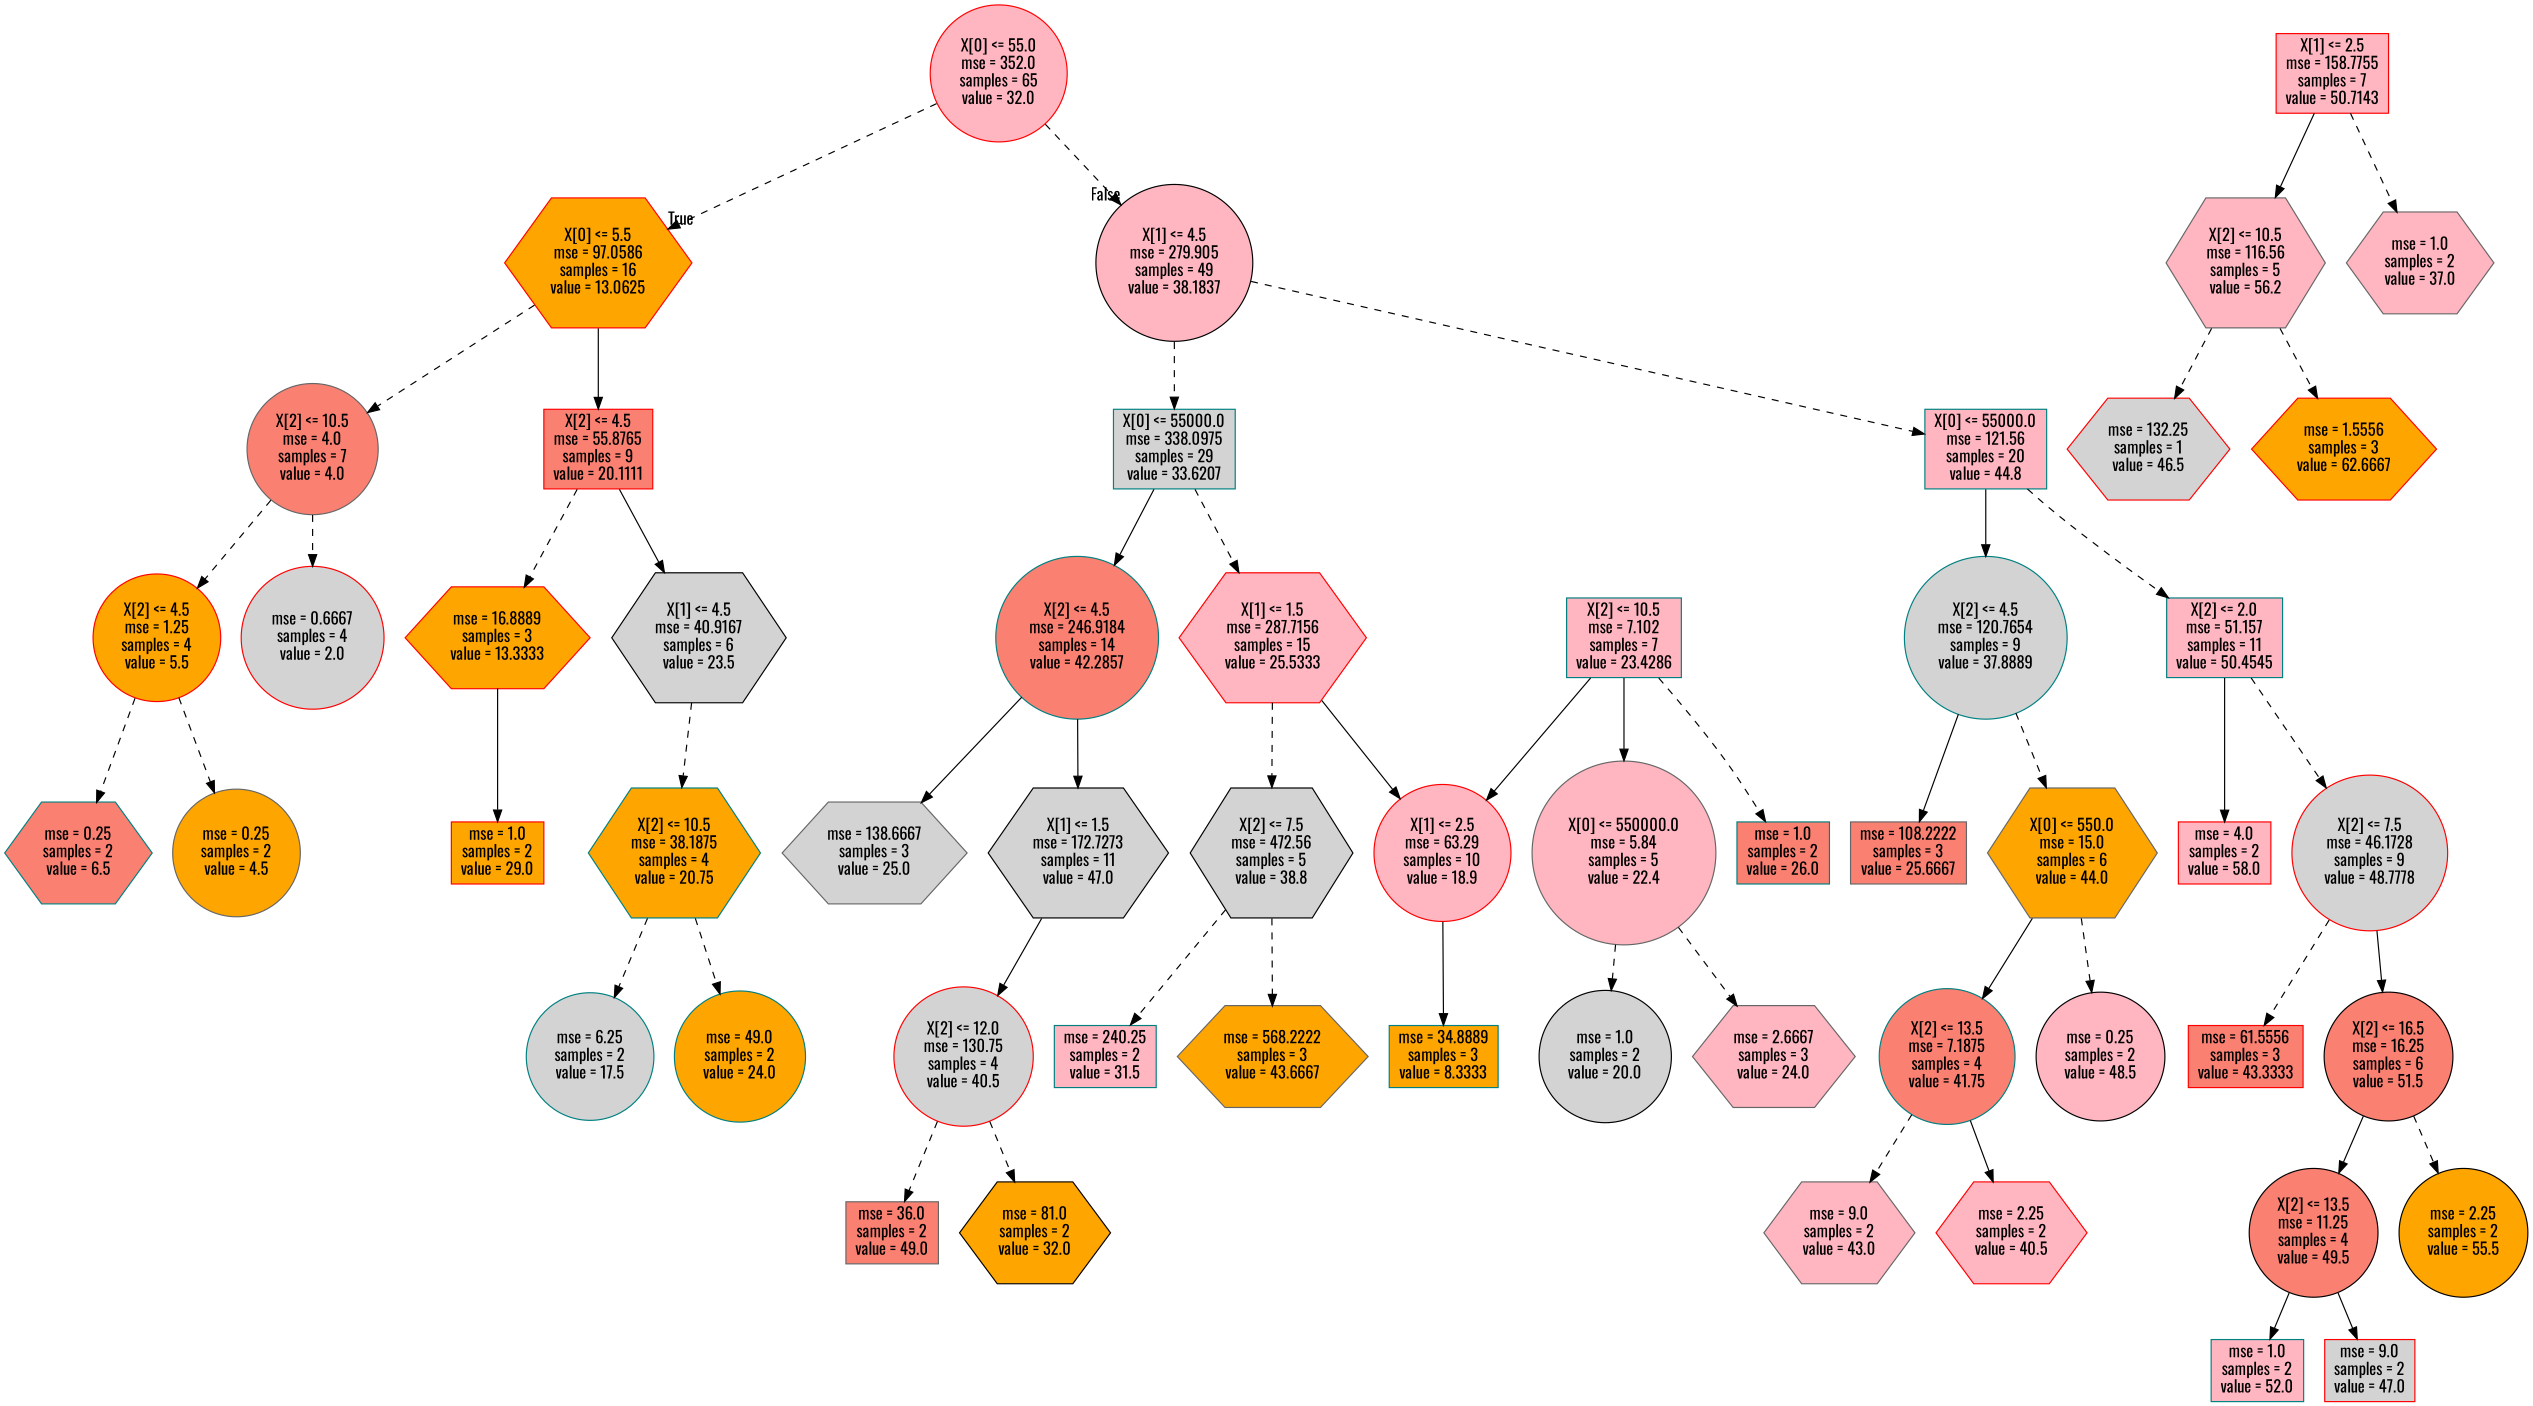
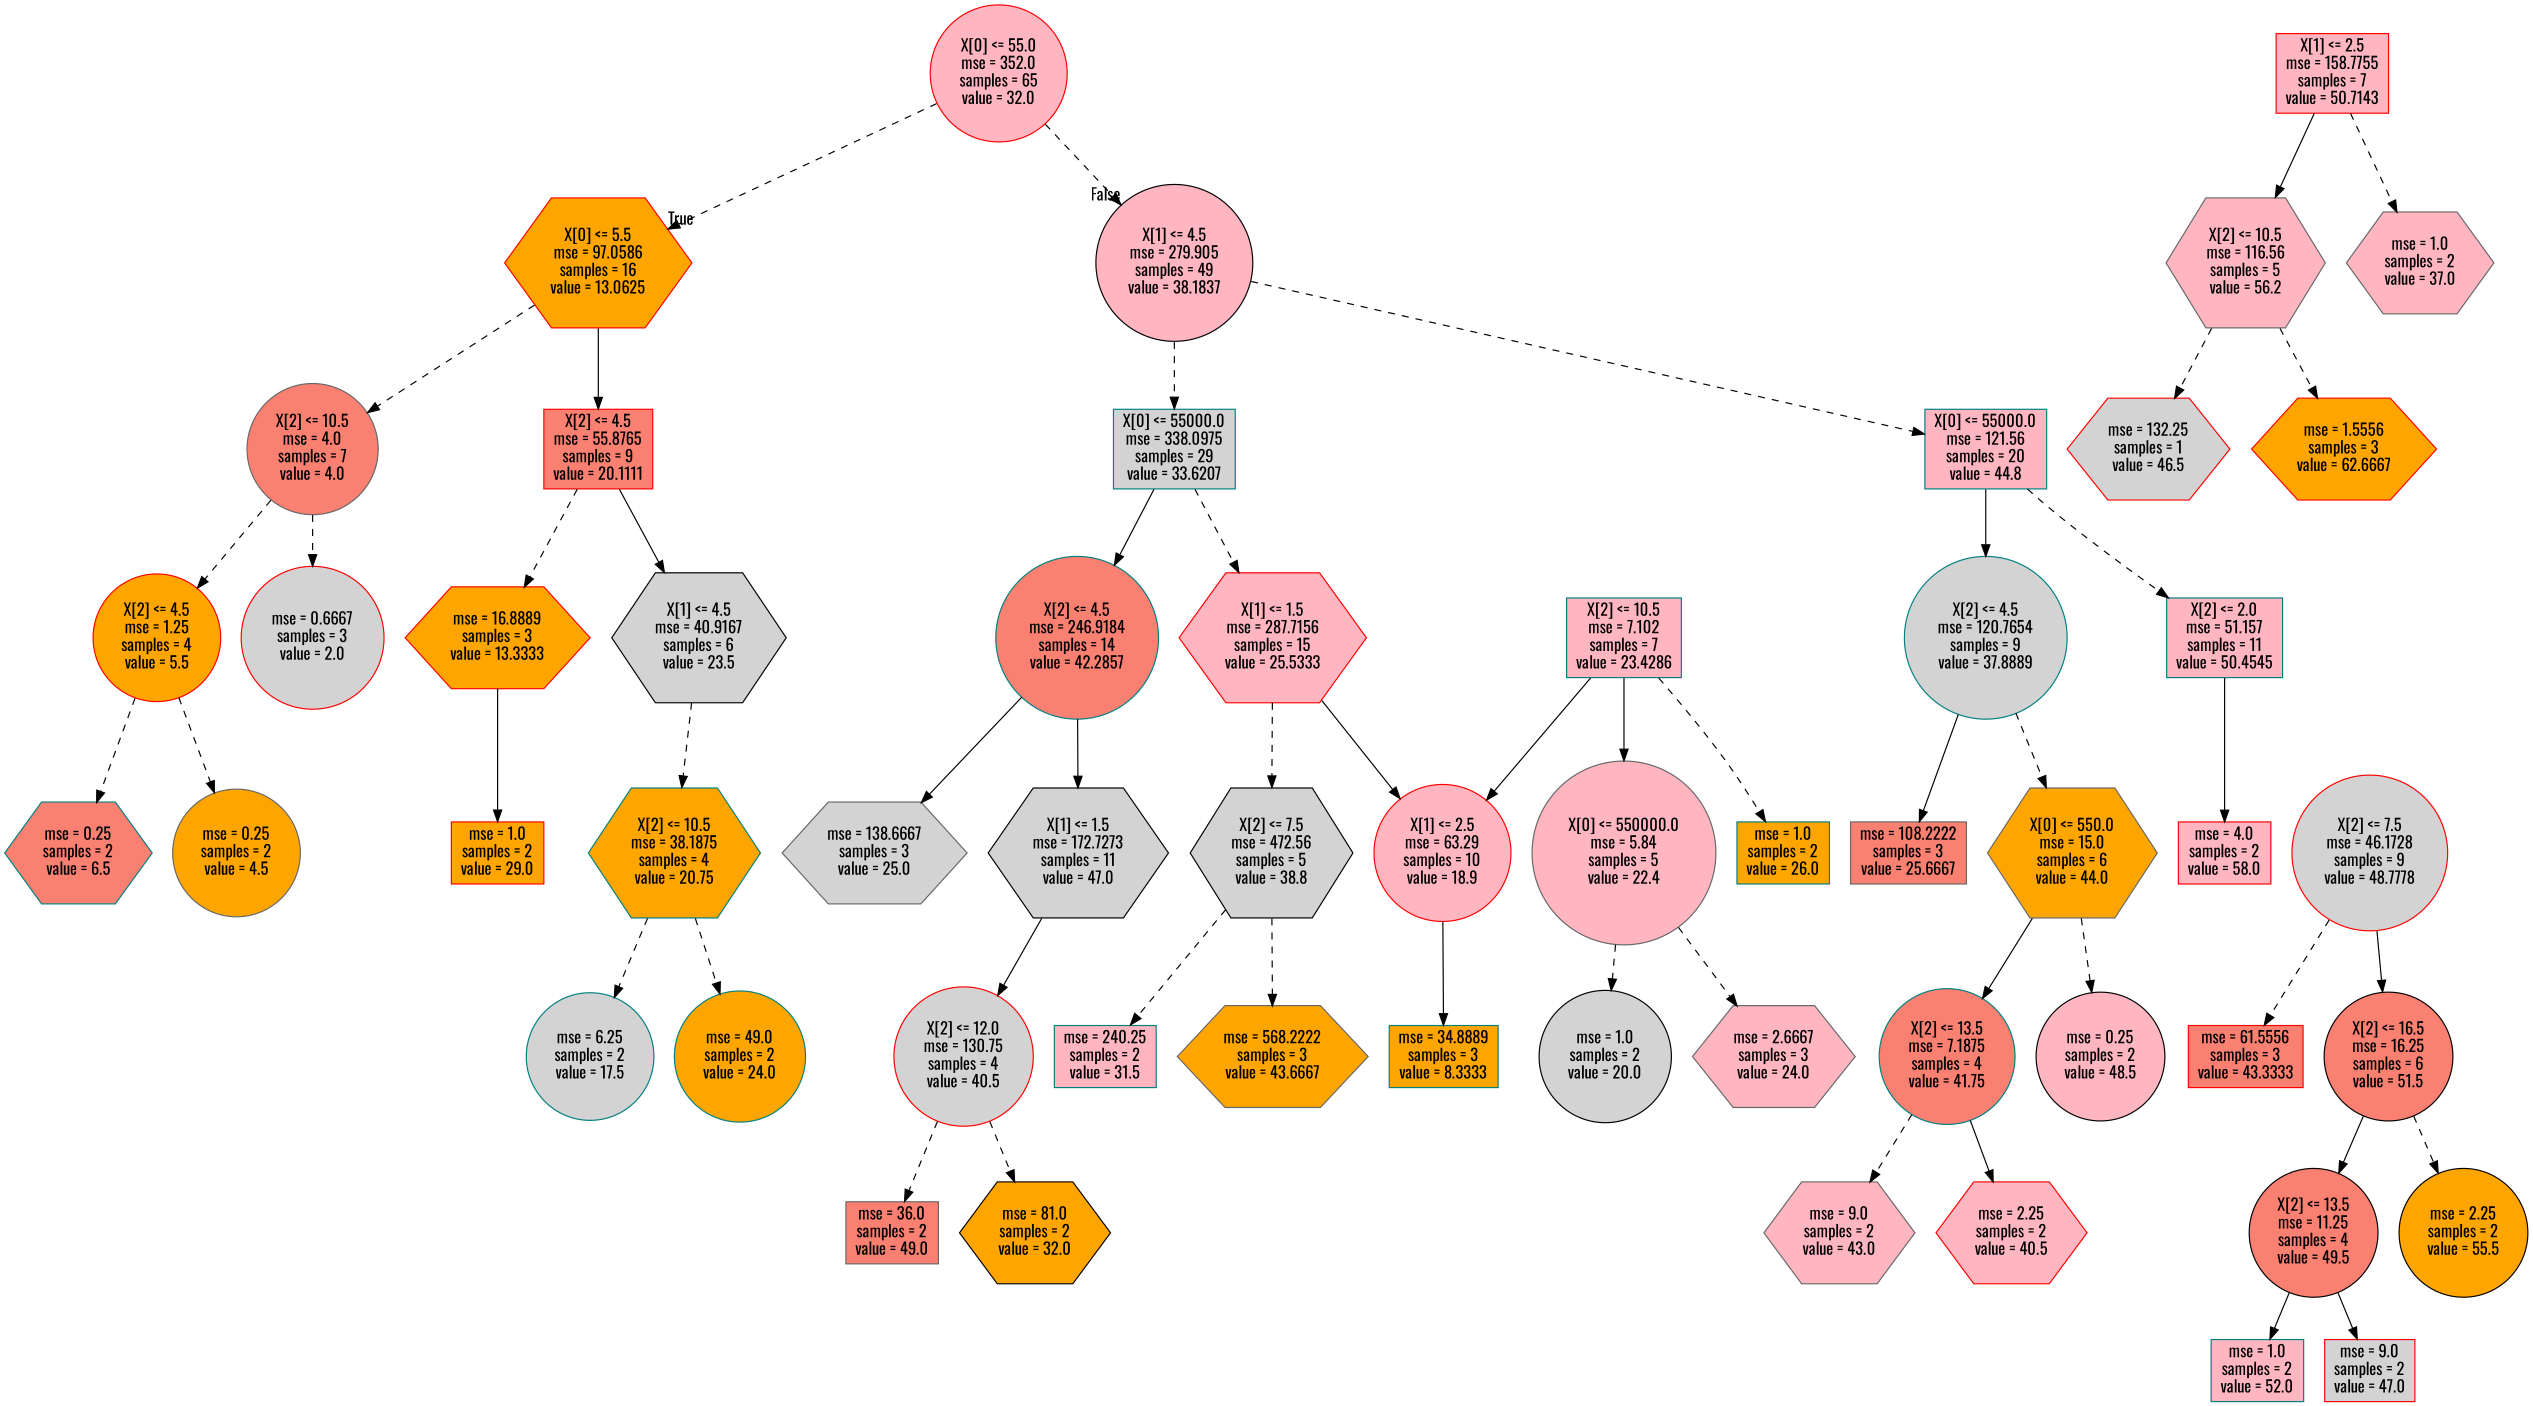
node "mse = 0.6667 samples = 4 value = 2.0": label "mse = 0.6667 samples = 4 value = 2.0" -> "mse = 0.6667 samples = 3 value = 2.0"
edge "X[2] <= 2.0 mse = 51.157 samples = 11 value = 50.4545" -> "X[2] <= 7.5 mse = 46.1728 samples = 9 value = 48.7778": removed
node "mse = 1.0 samples = 2 value = 26.0": fillcolor salmon -> orange
